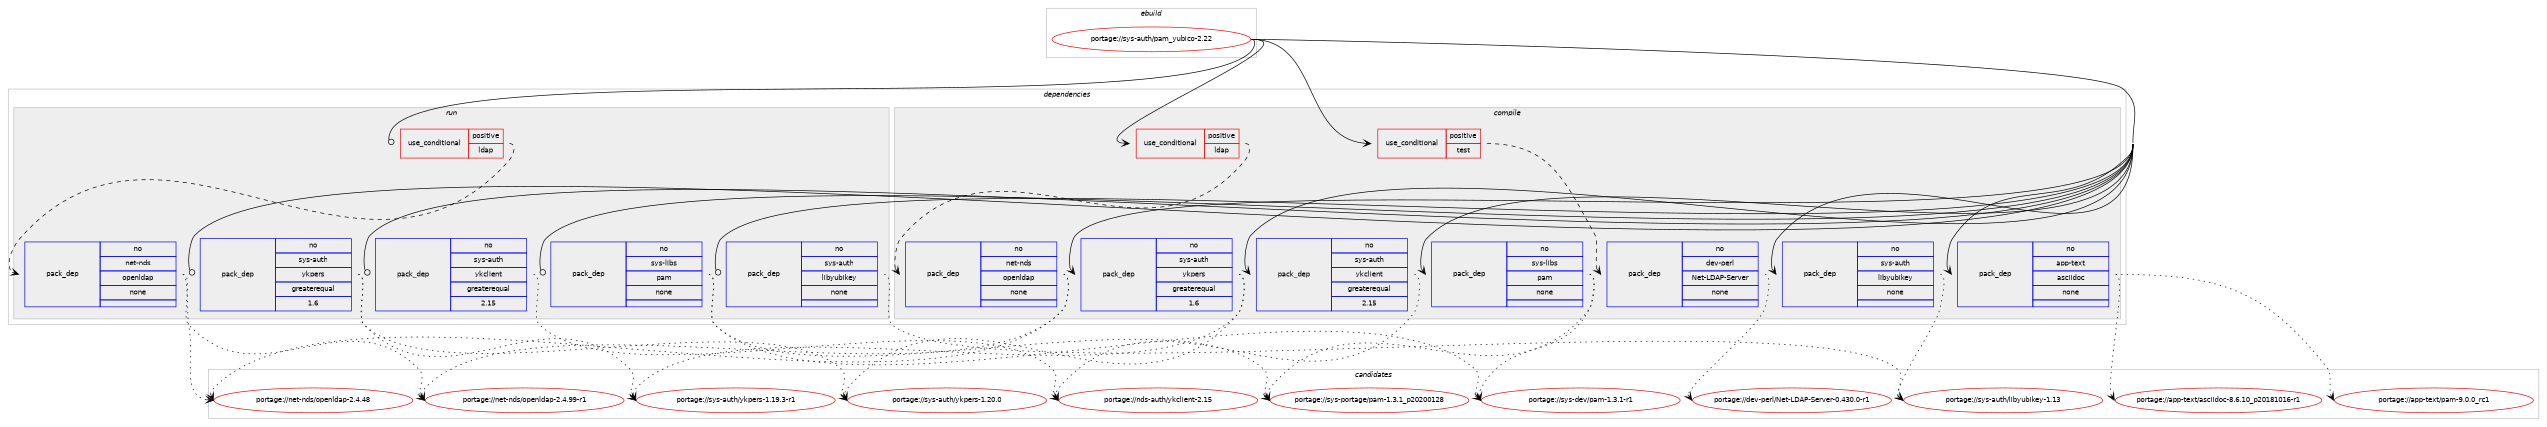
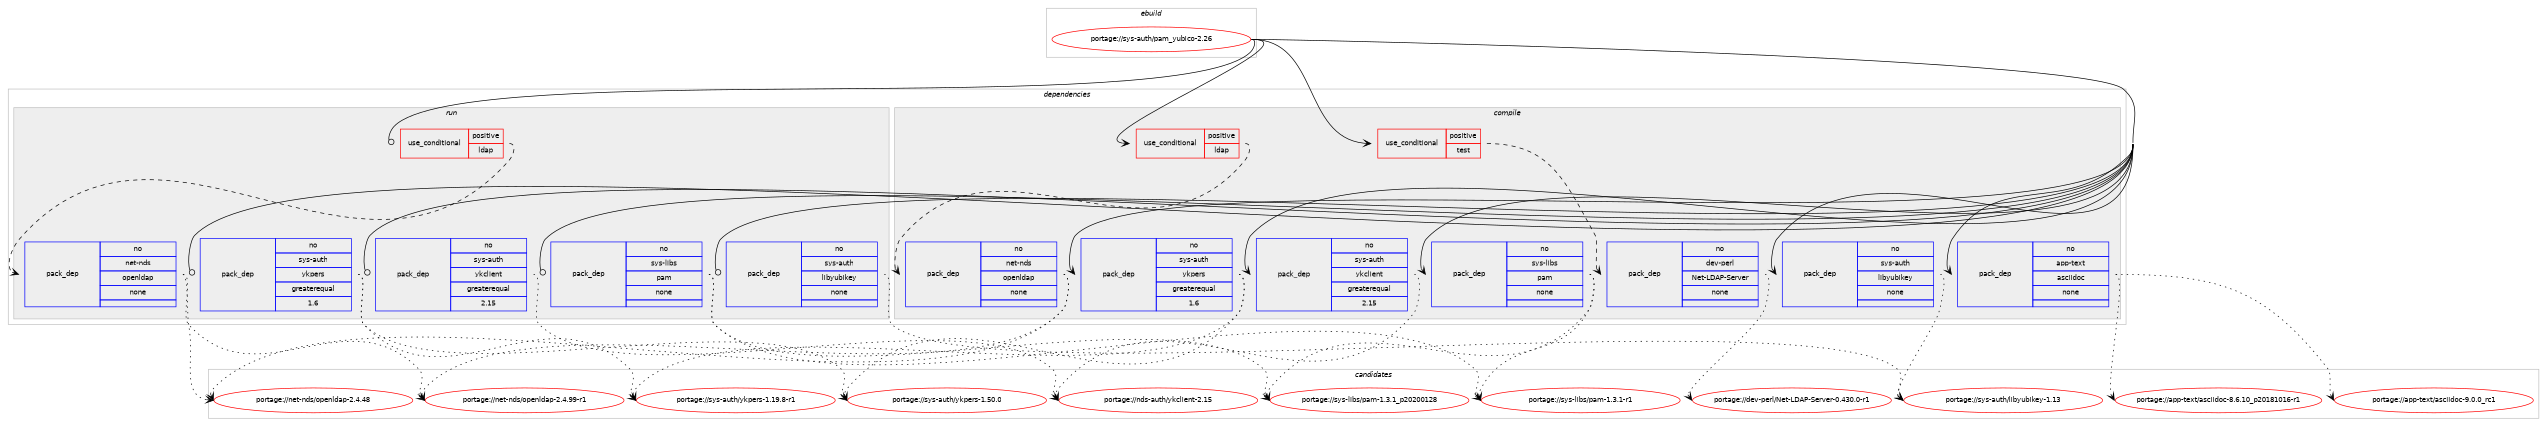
node "portage://sys-auth/pam_yubico-2.22": label "portage://sys-auth/pam_yubico-2.22" -> "portage://sys-auth/pam_yubico-2.26"
node "portage://sys-auth/ykpers-1.19.3-r1": label "portage://sys-auth/ykpers-1.19.3-r1" -> "portage://sys-auth/ykpers-1.19.8-r1"
node "portage://sys-auth/ykpers-1.20.0": label "portage://sys-auth/ykpers-1.20.0" -> "portage://sys-auth/ykpers-1.50.0"
node "portage://sys-portage/pam-1.3.1_p20200128": label "portage://sys-portage/pam-1.3.1_p20200128" -> "portage://sys-libs/pam-1.3.1_p20200128"
node "portage://sys-dev/pam-1.3.1-r1": label "portage://sys-dev/pam-1.3.1-r1" -> "portage://sys-libs/pam-1.3.1-r1"
node "portage://app-text/pam-9.0.0_rc1": label "portage://app-text/pam-9.0.0_rc1" -> "portage://app-text/asciidoc-9.0.0_rc1"
